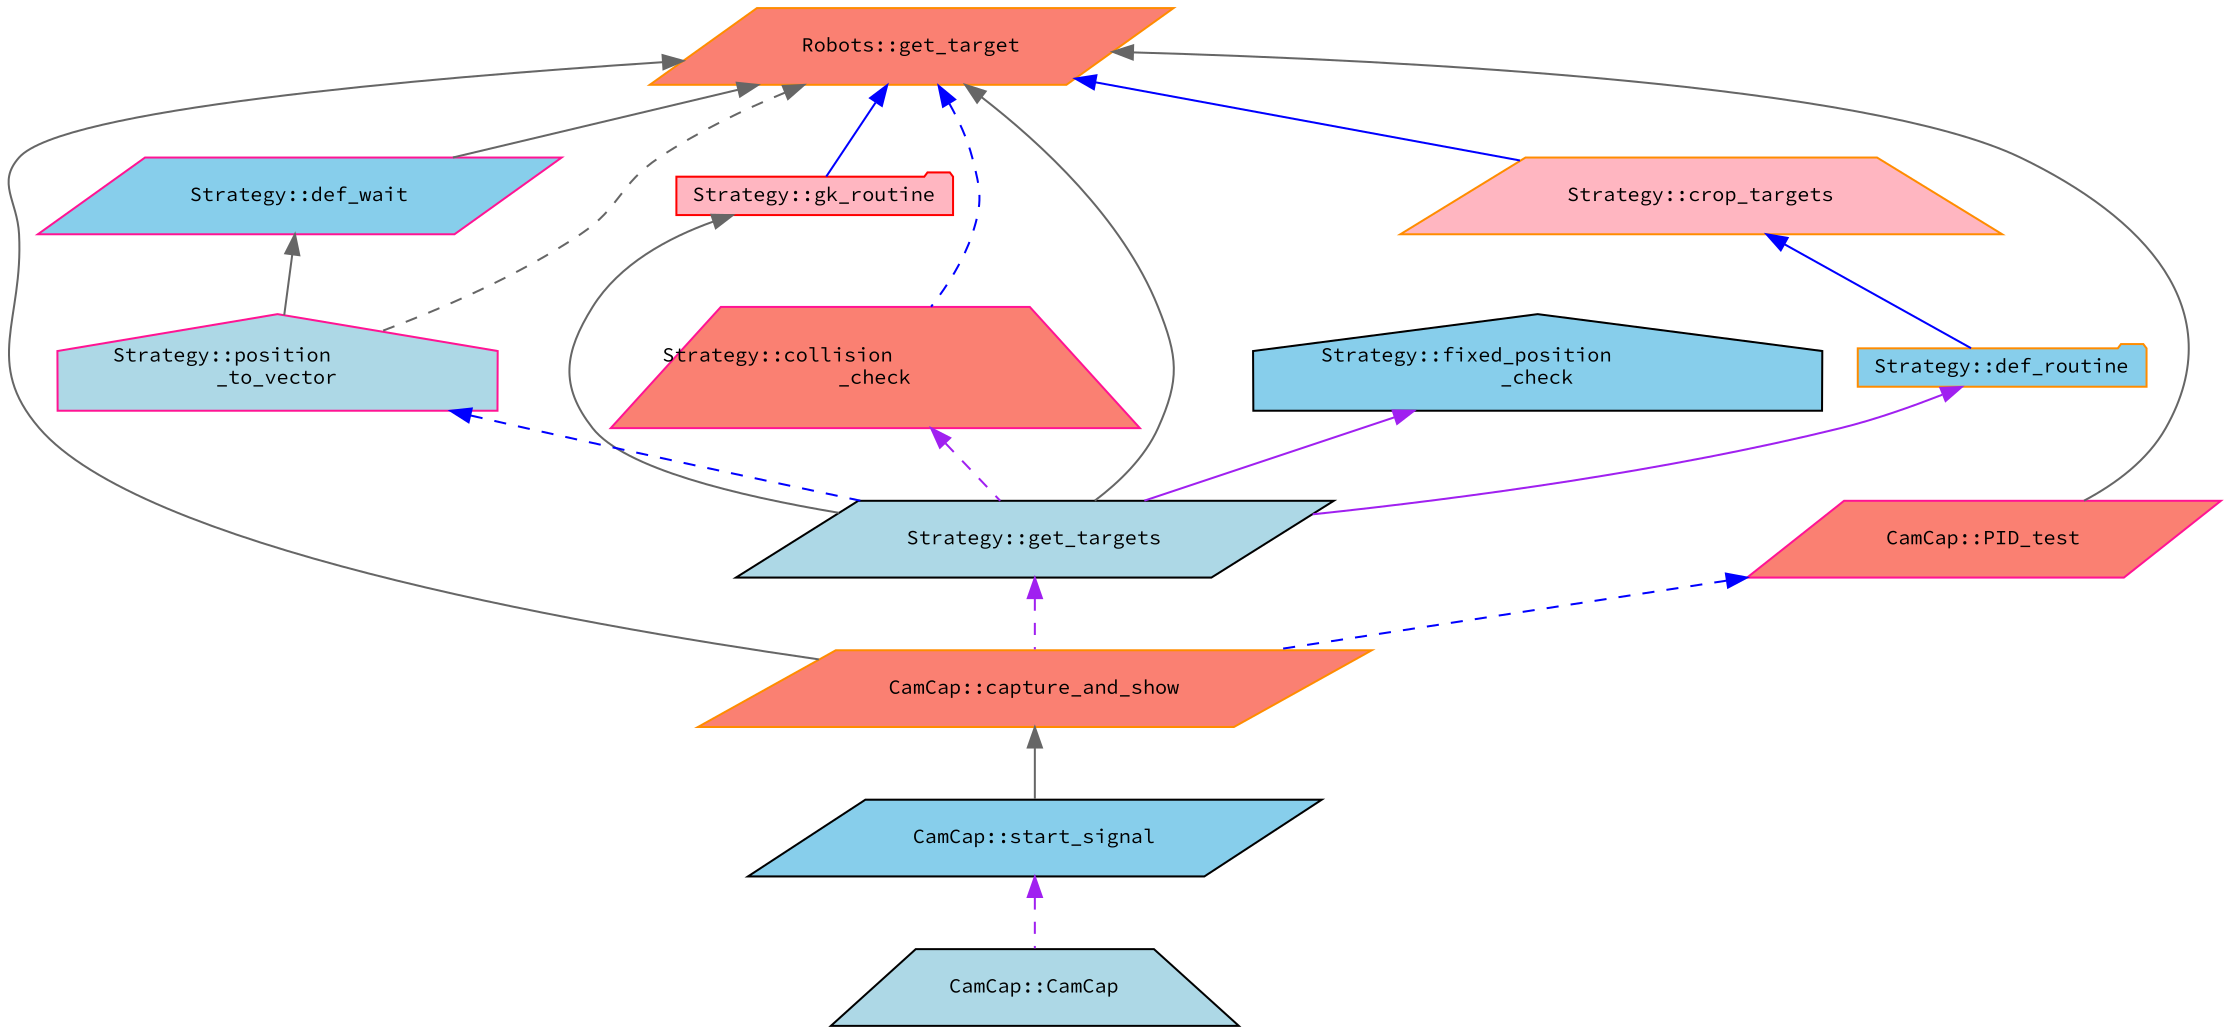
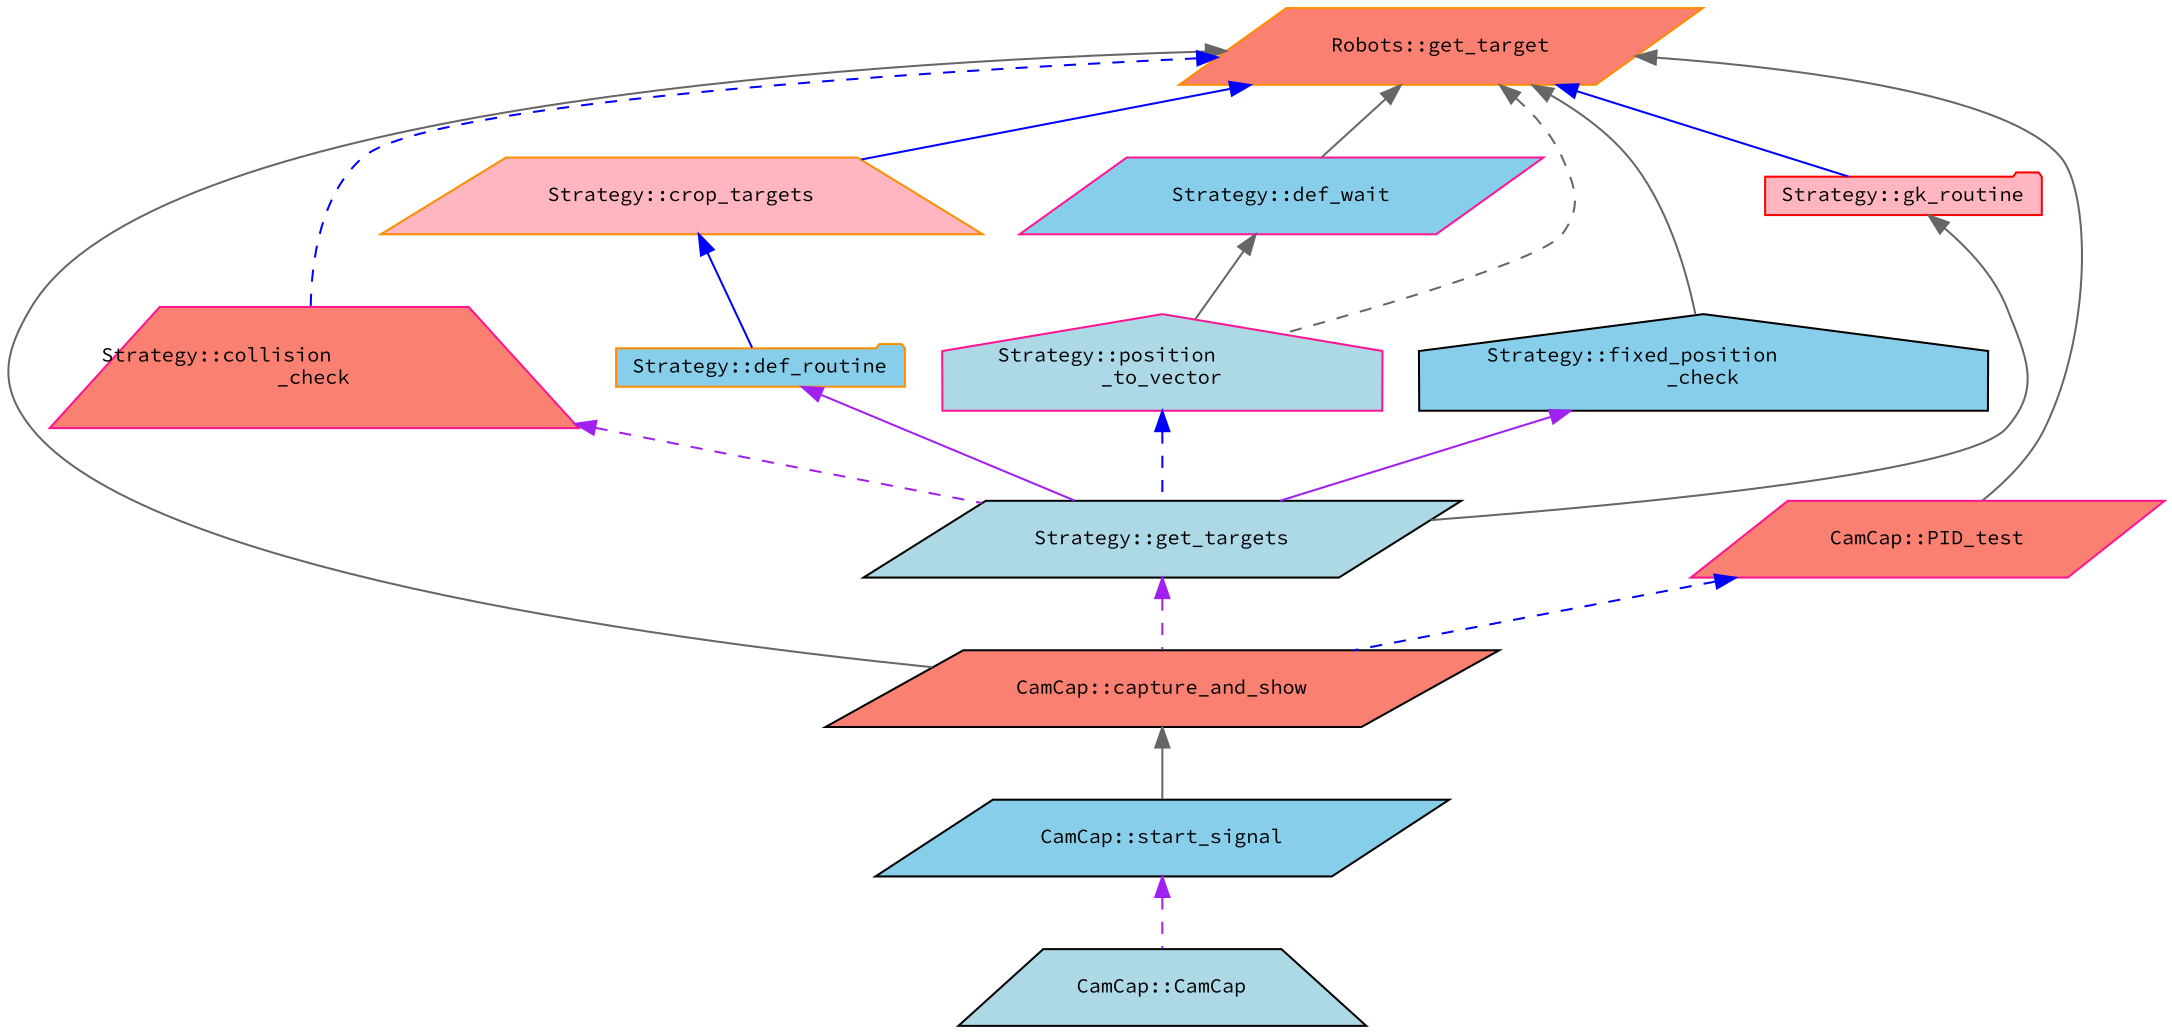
edge "Strategy::get_targets" -> "Robots::get_target": now "Strategy::fixed_position _check" -> "Robots::get_target"
node "CamCap::capture_and_show": color darkorange -> black
